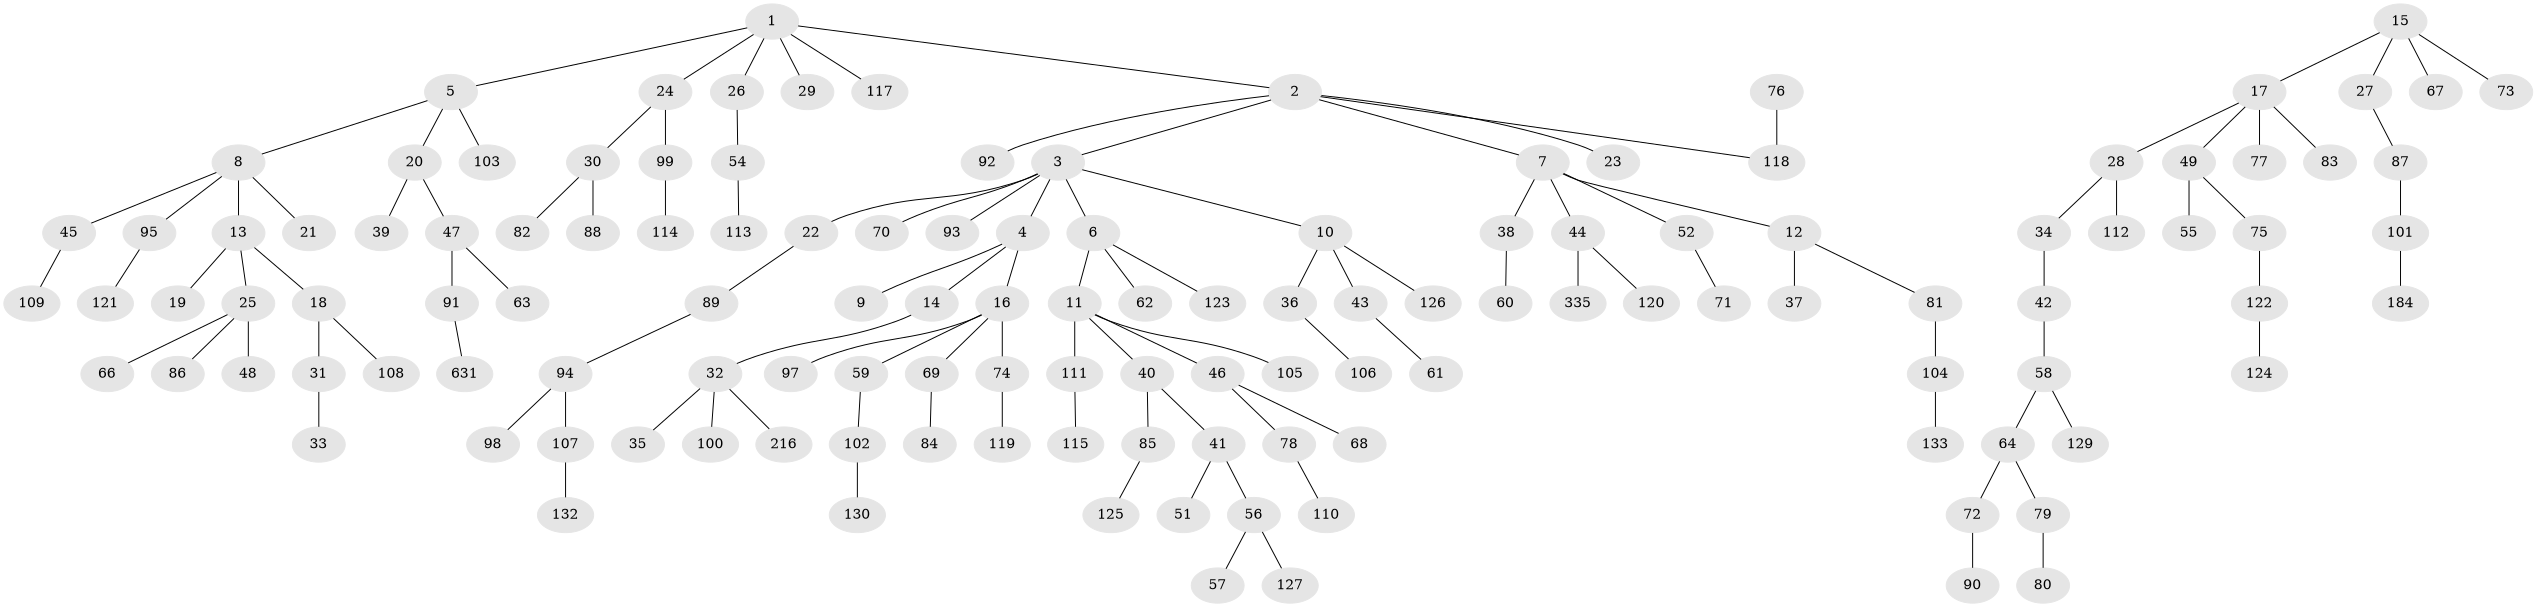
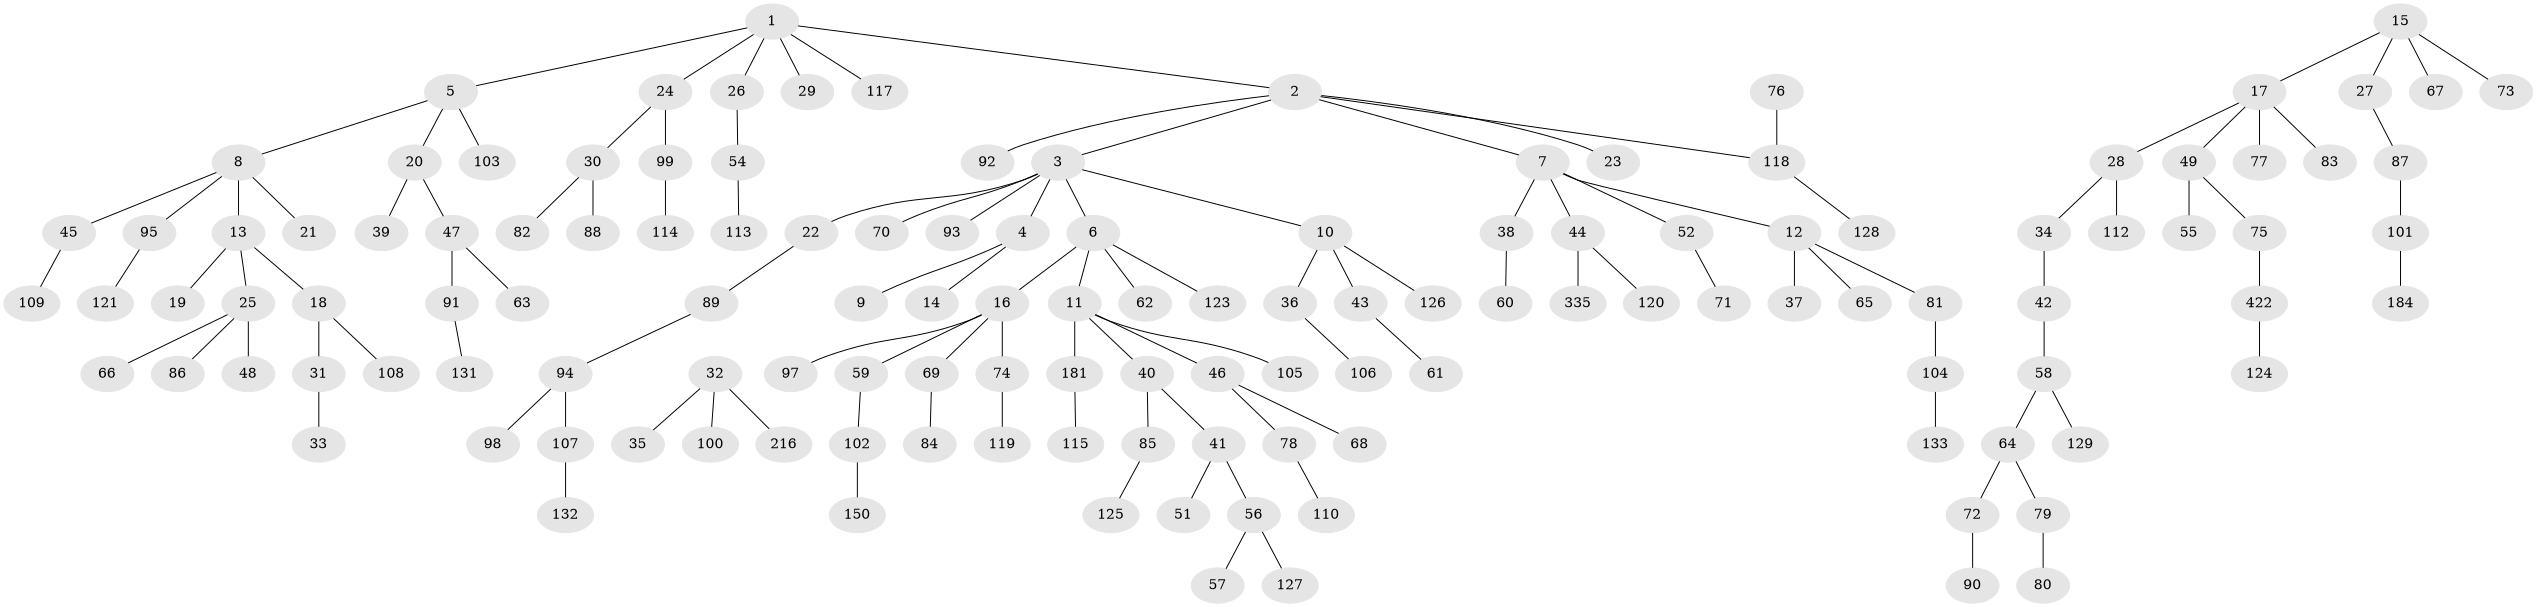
node "128": added
edge "4" -- "16": now "6" -- "16"
node "65": added
node "122": label "122" -> "422"
edge "14" -- "32": removed
node "631": label "631" -> "131"
node "111": label "111" -> "181"
node "130": label "130" -> "150"
